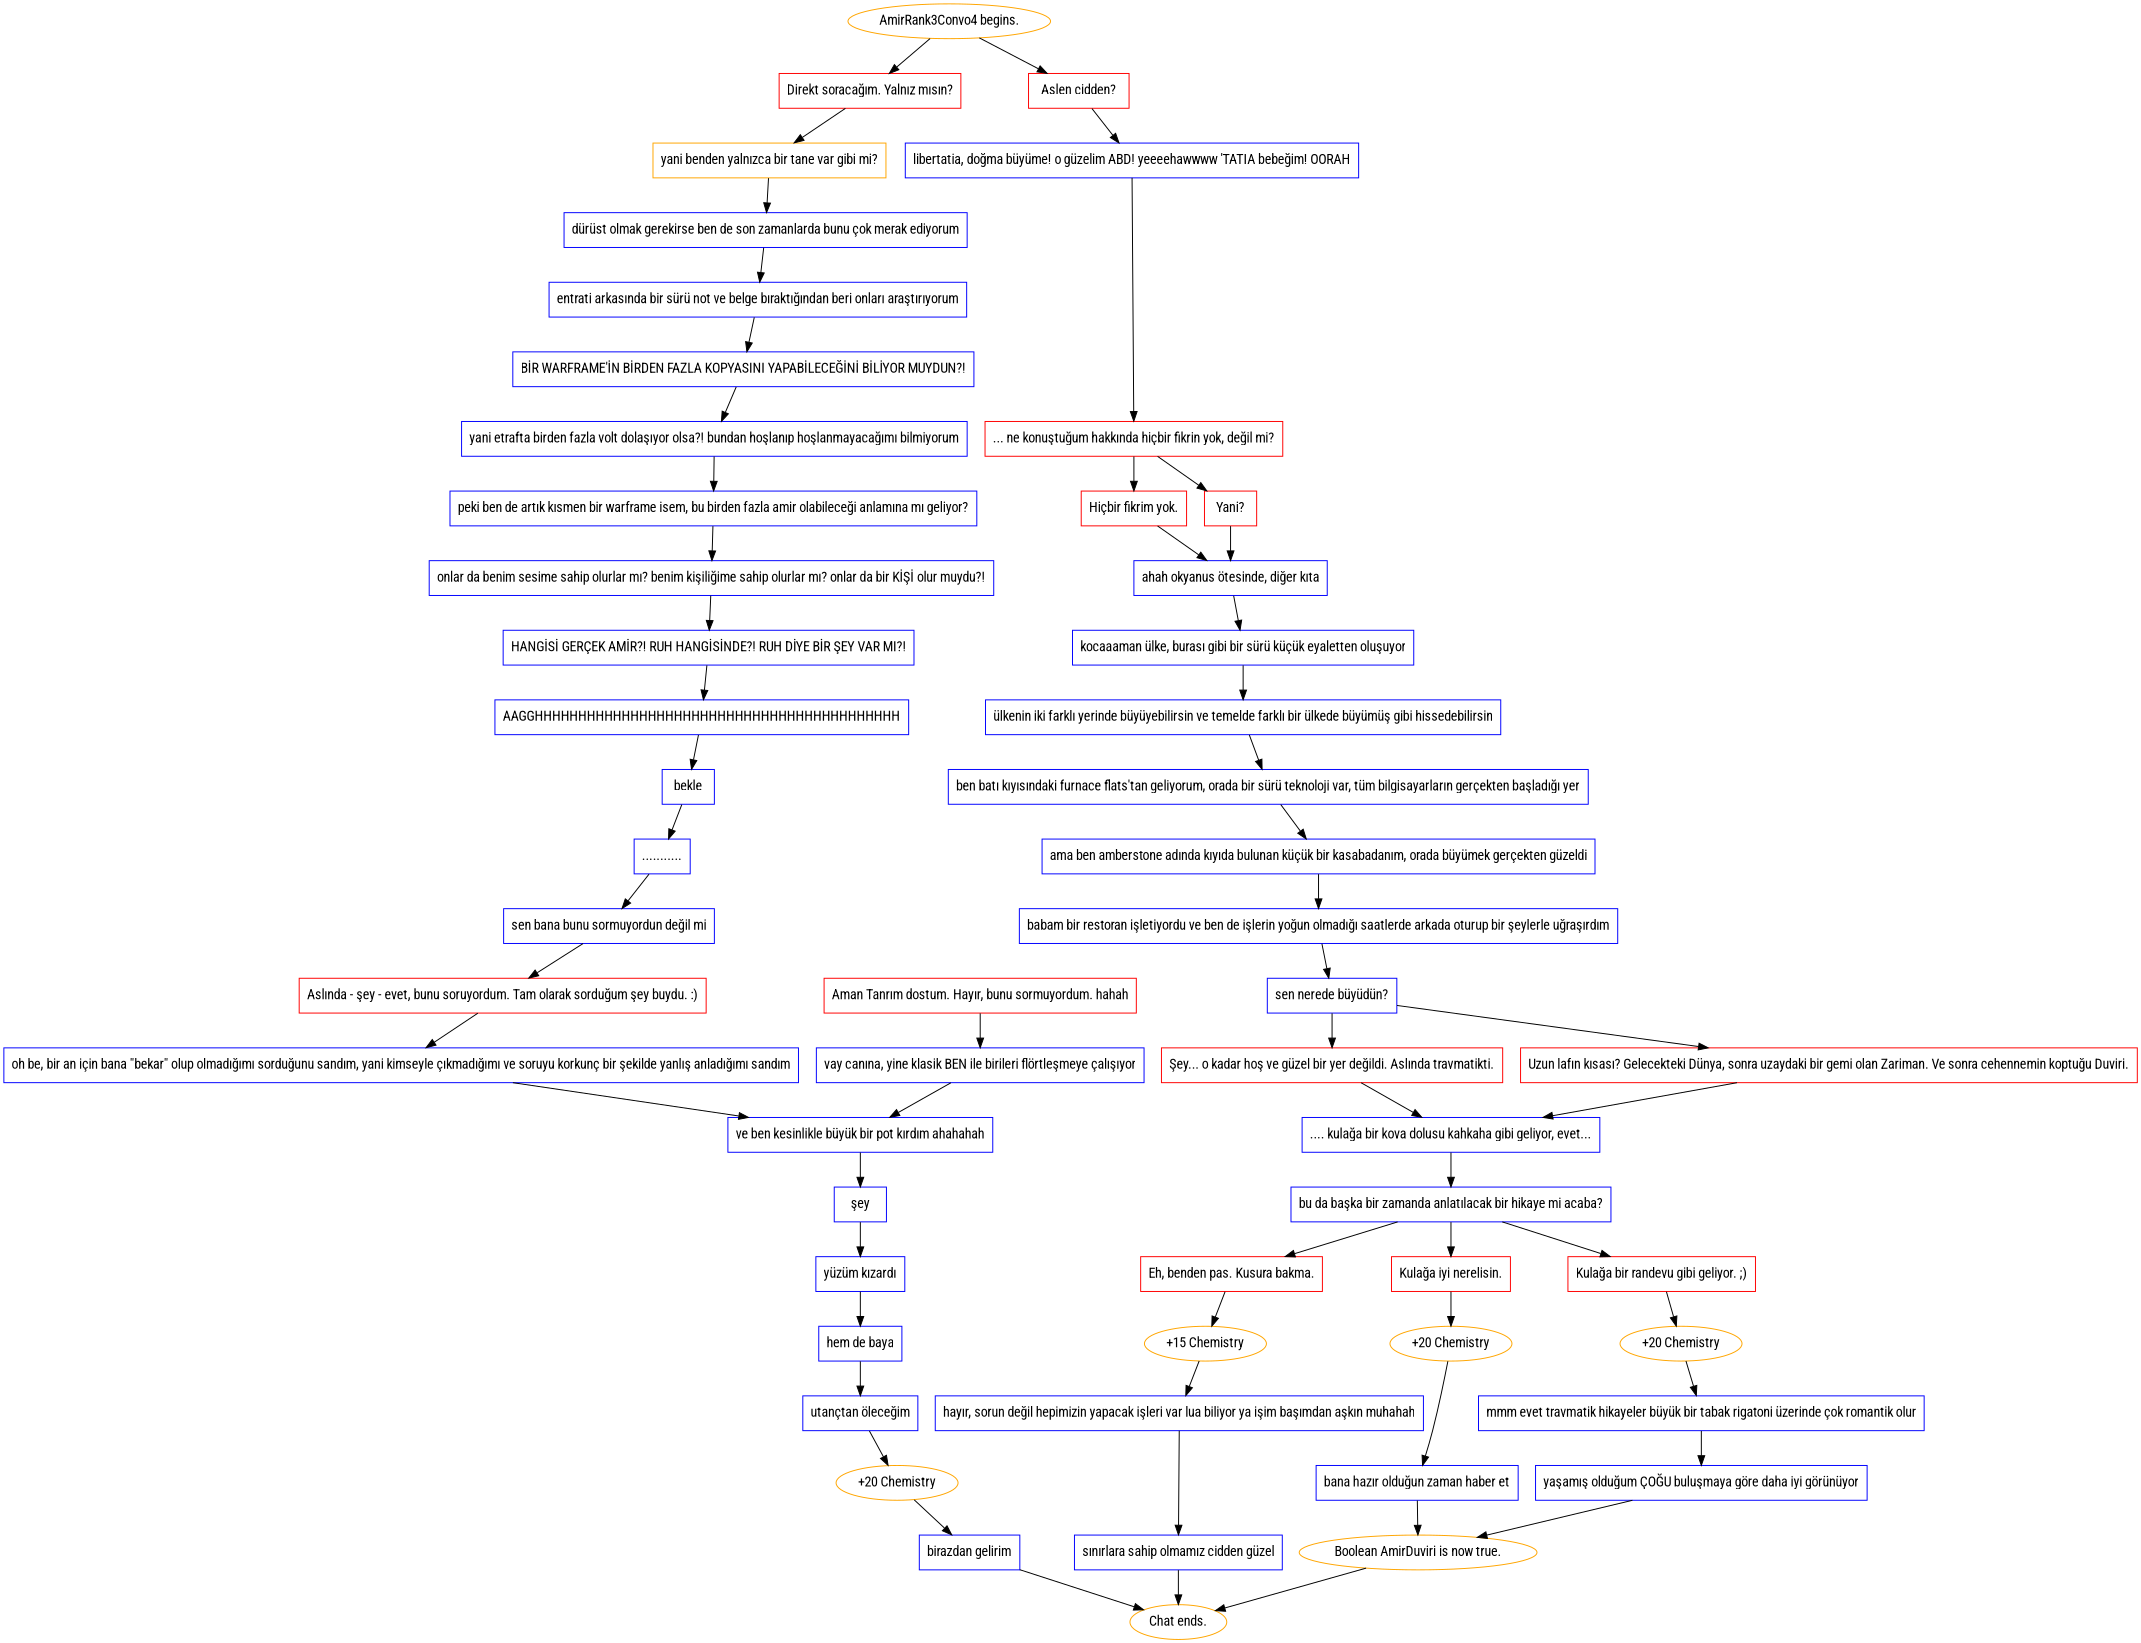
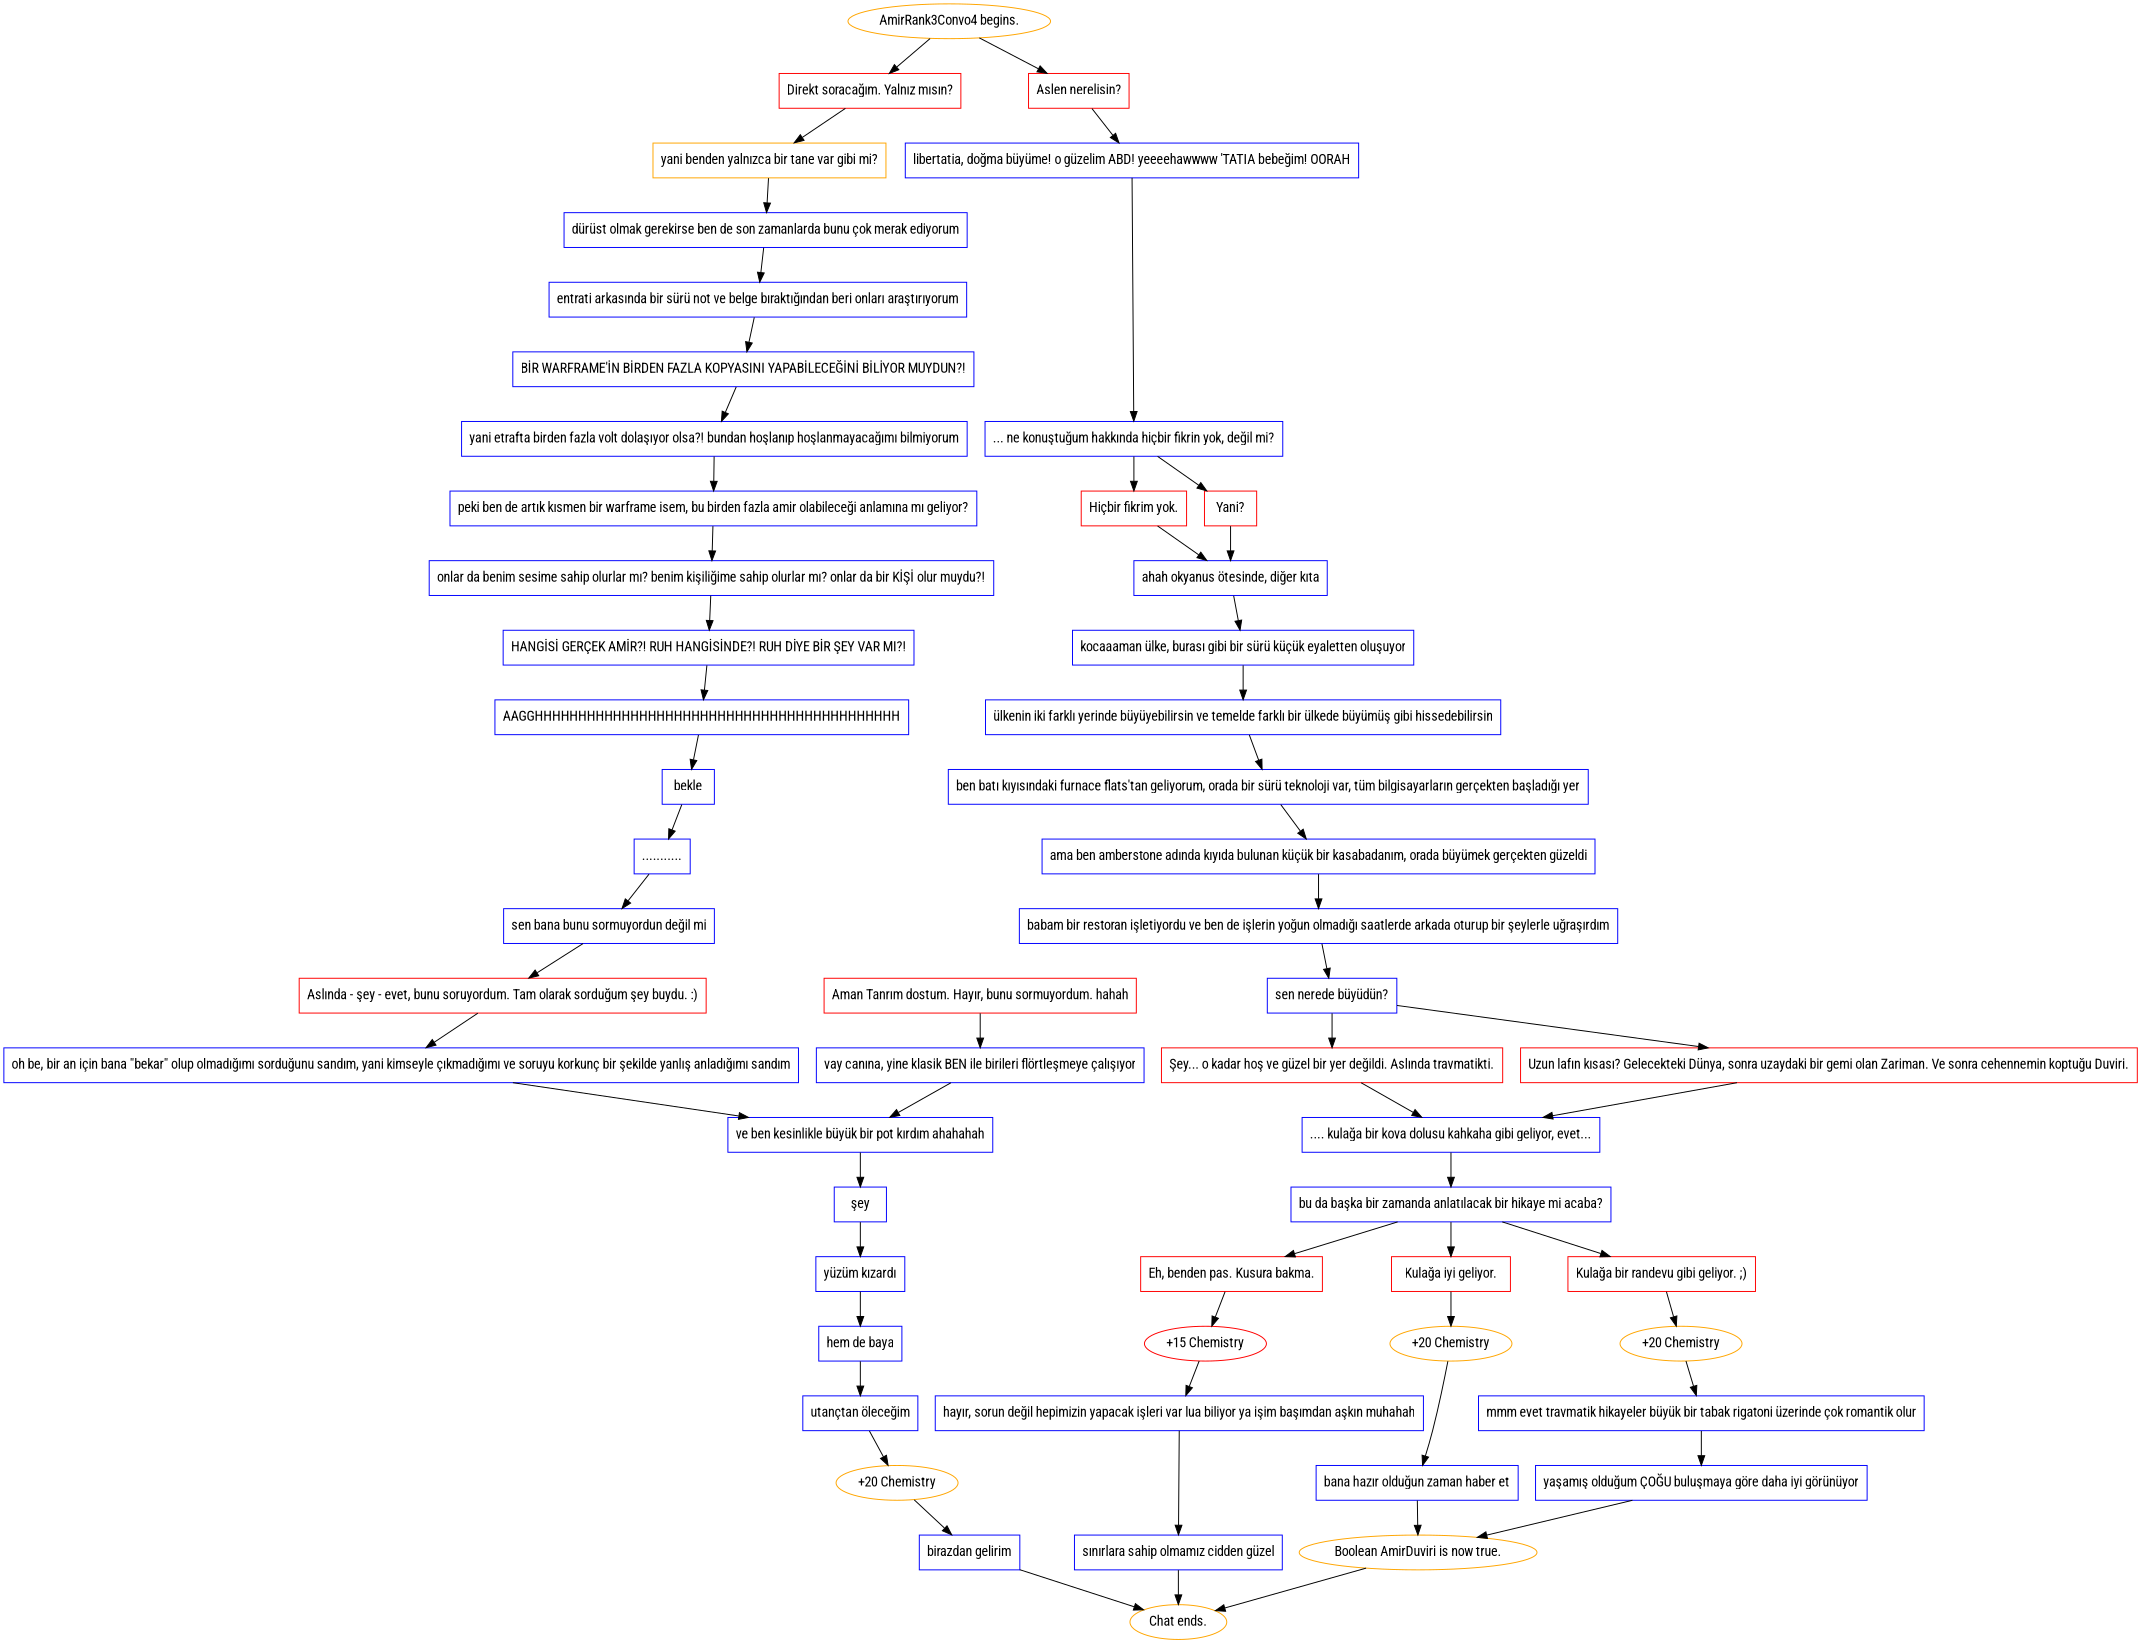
node "Aslen cidden?": label "Aslen cidden?" -> "Aslen nerelisin?"
node "... ne konuştuğum hakkında hiçbir fikrin yok, değil mi?": color red -> blue
node "Kulağa iyi nerelisin.": label "Kulağa iyi nerelisin." -> "Kulağa iyi geliyor."
node "+15 Chemistry": color orange -> red
